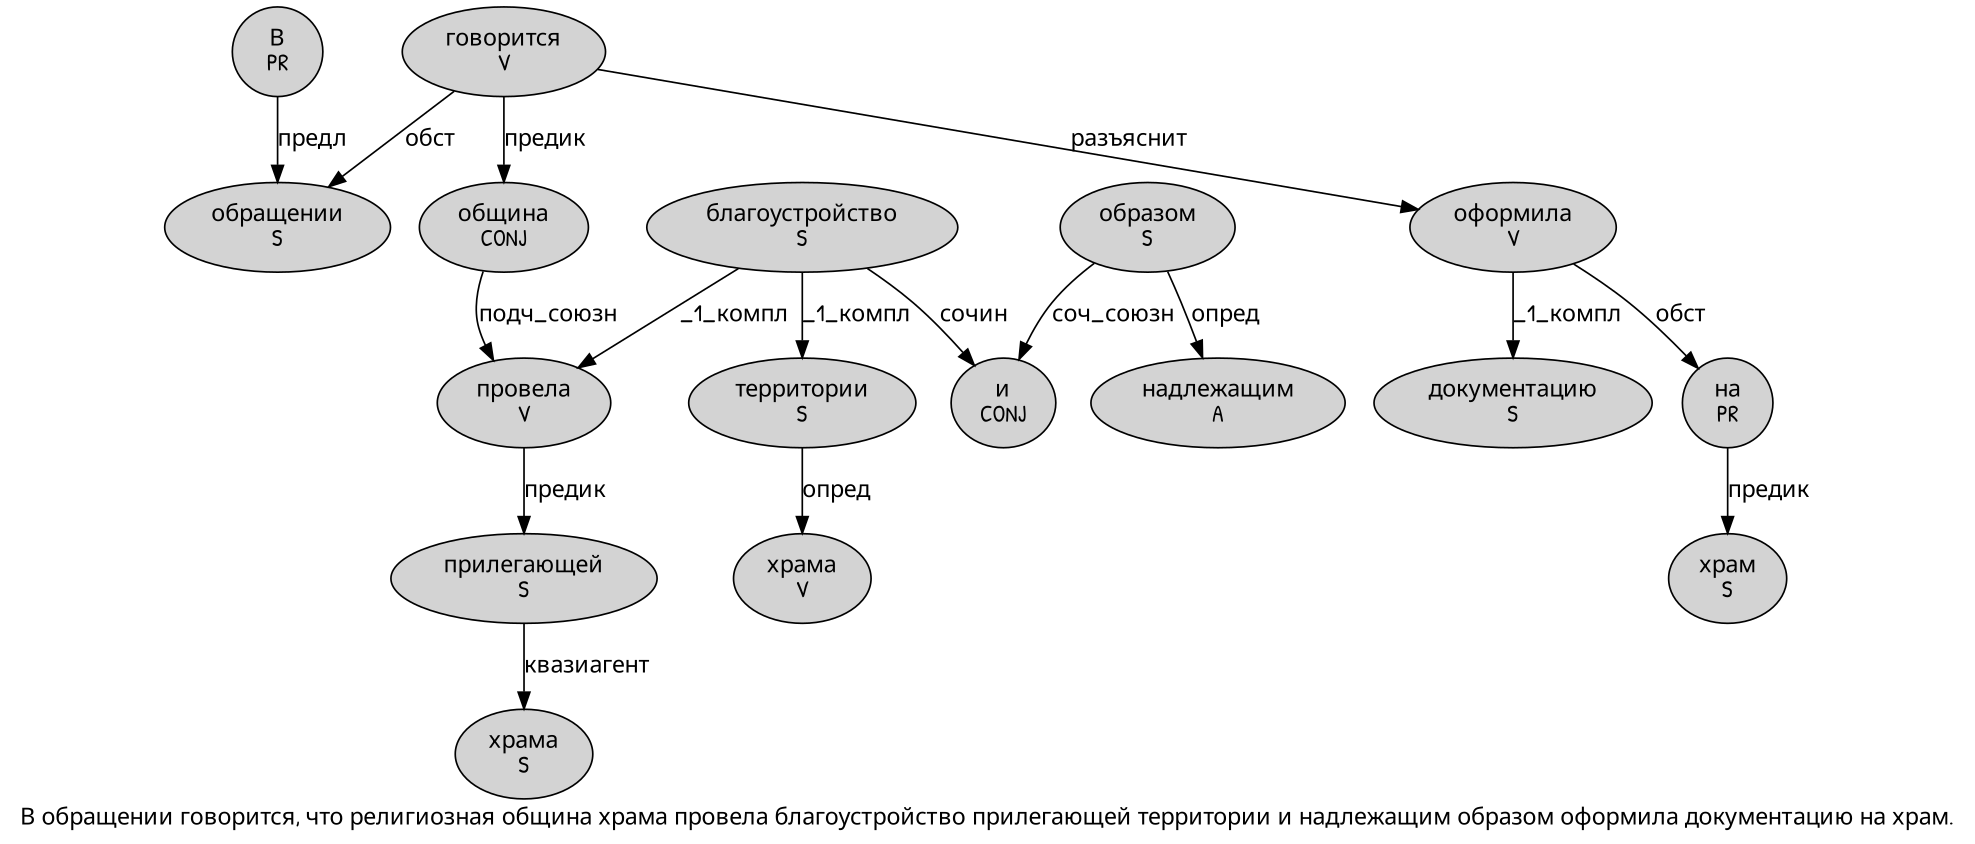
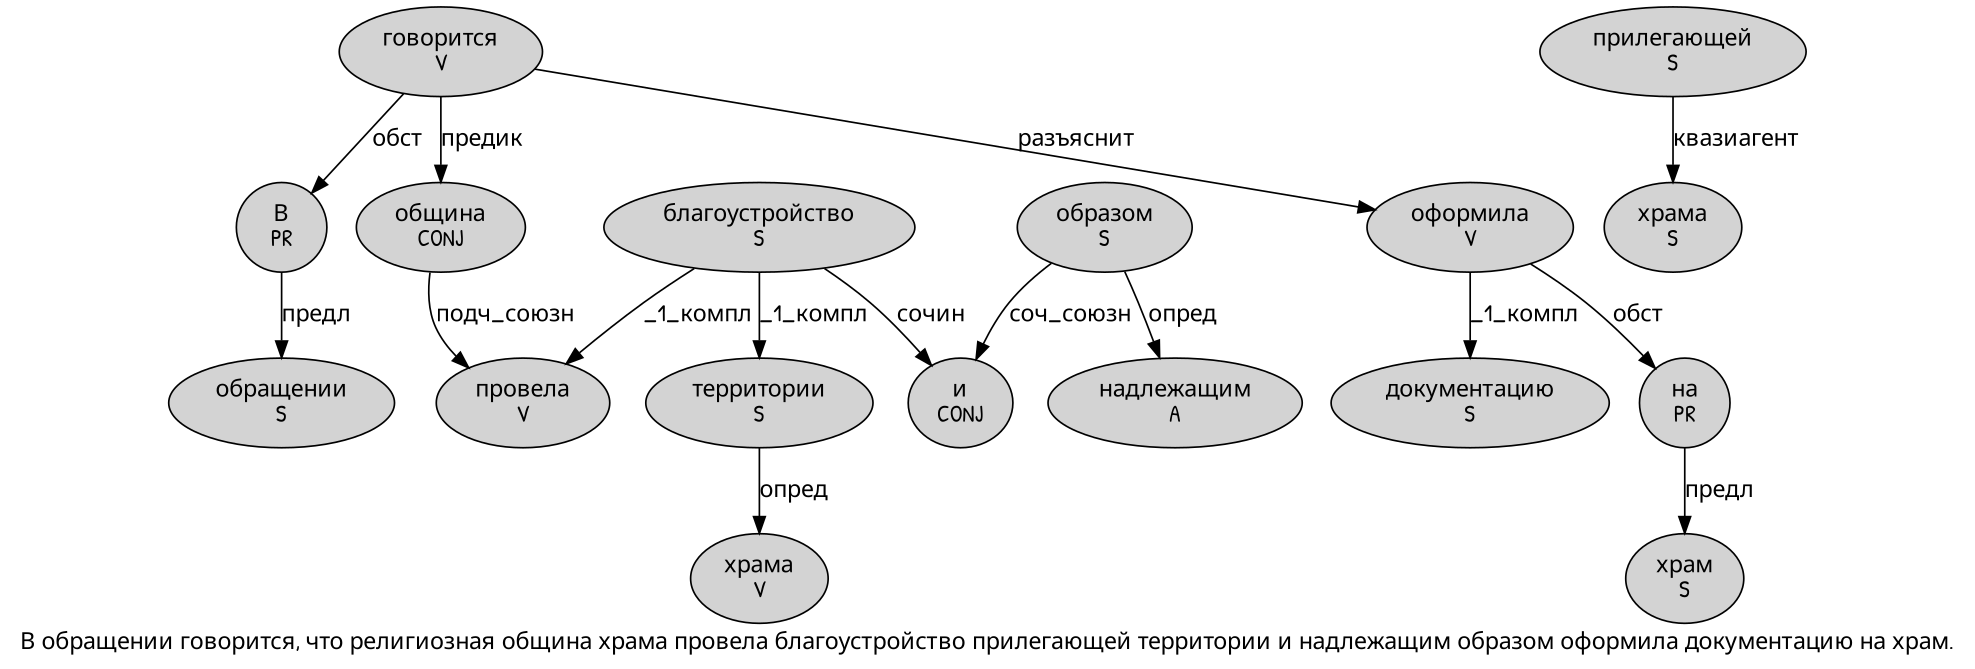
edge "говорится V" -> "обращении S": now "говорится V" -> "В PR"
edge "провела V" -> "прилегающей S": removed, label "предик"
edge "на PR" -> "храм S": label "предик" -> "предл"
